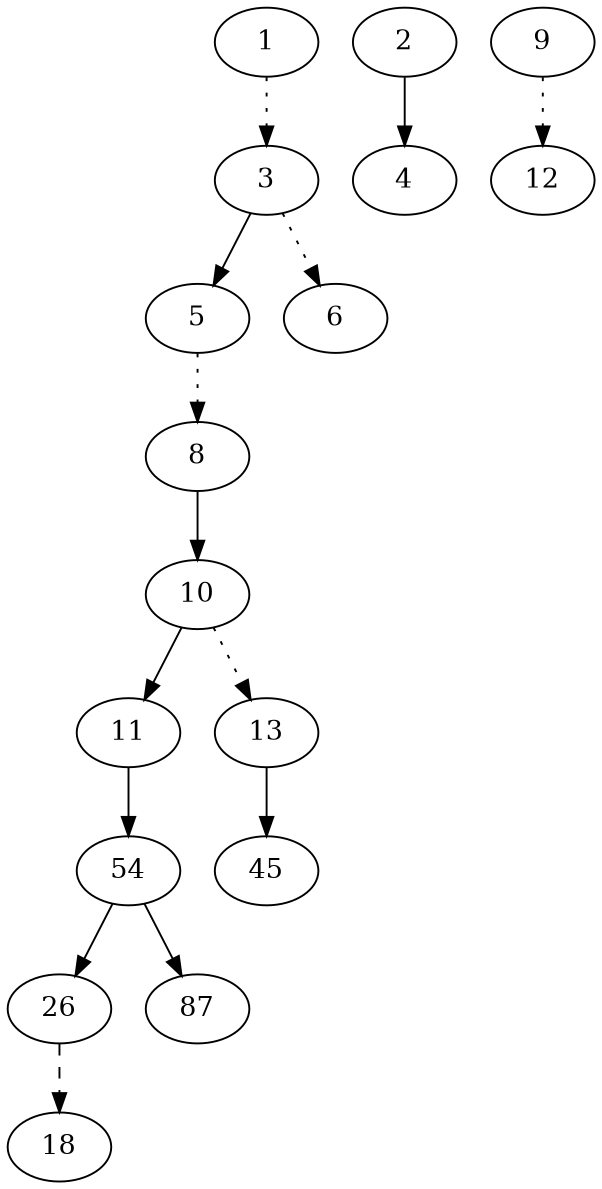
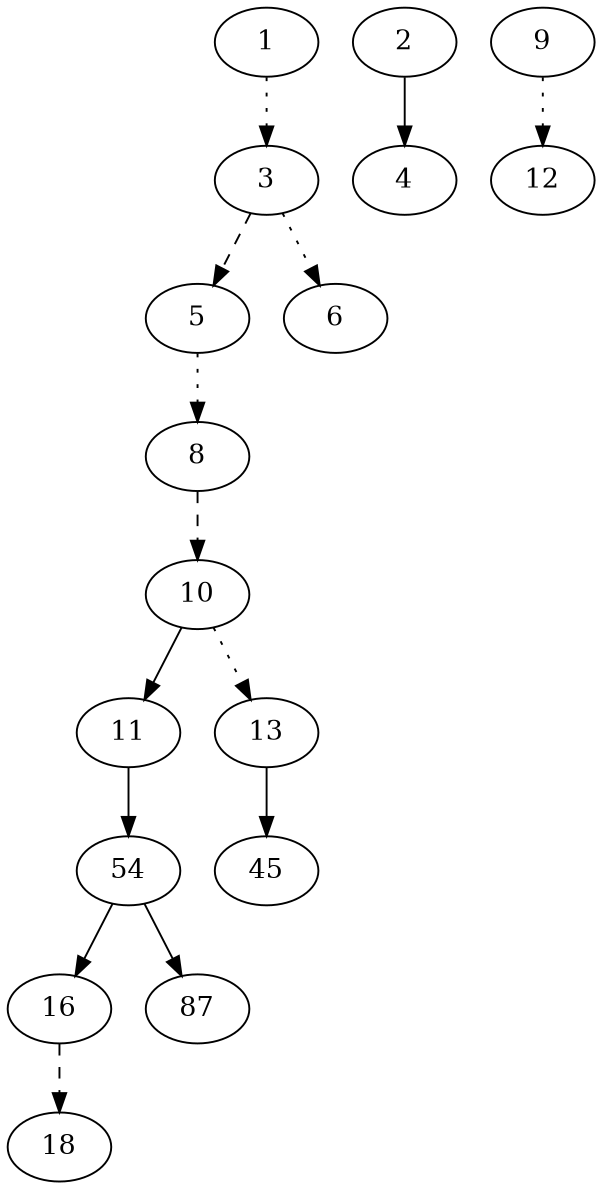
edge "3" -> "5": style solid -> dashed
edge "8" -> "10": style solid -> dashed
node "26": label "26" -> "16"
